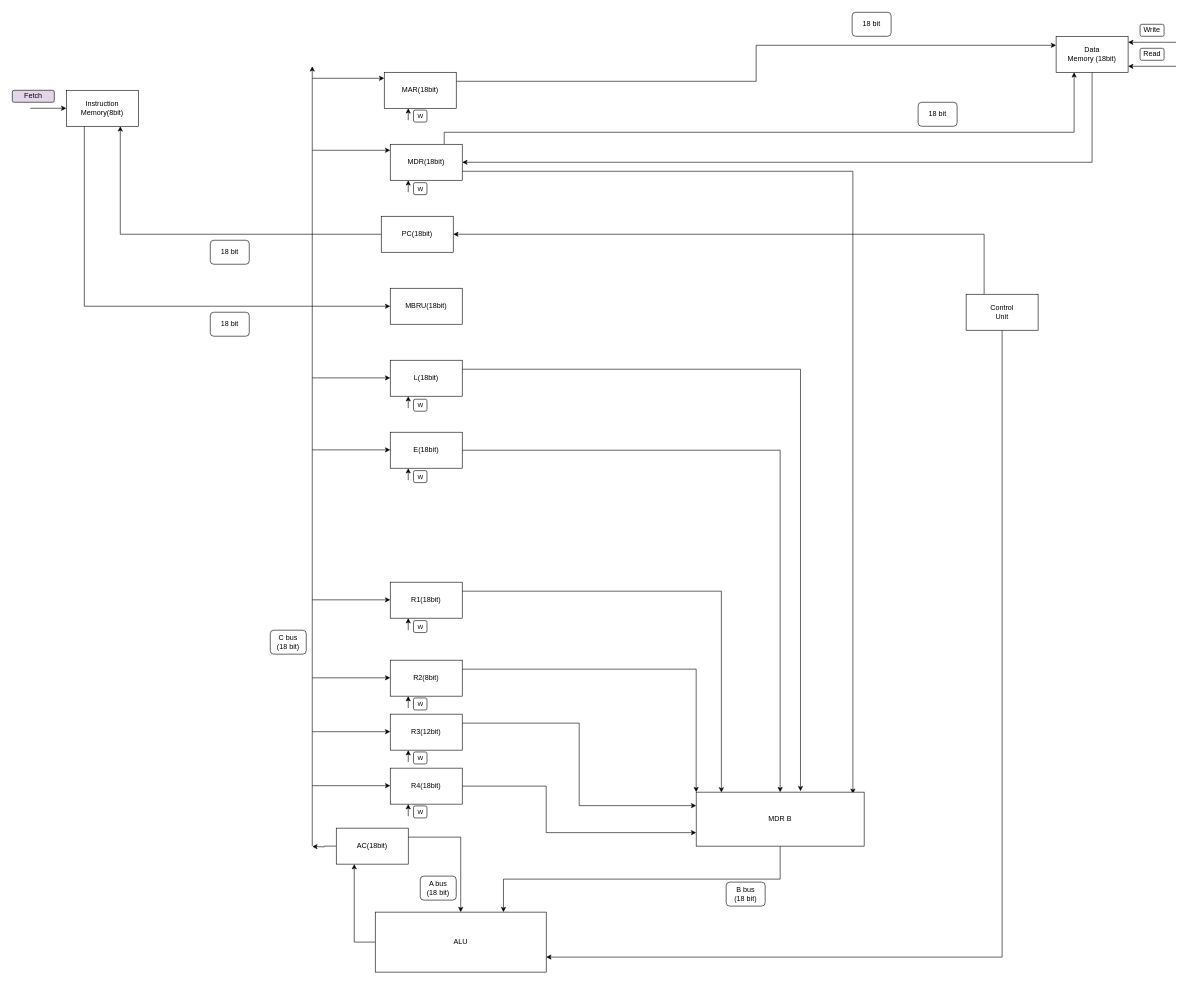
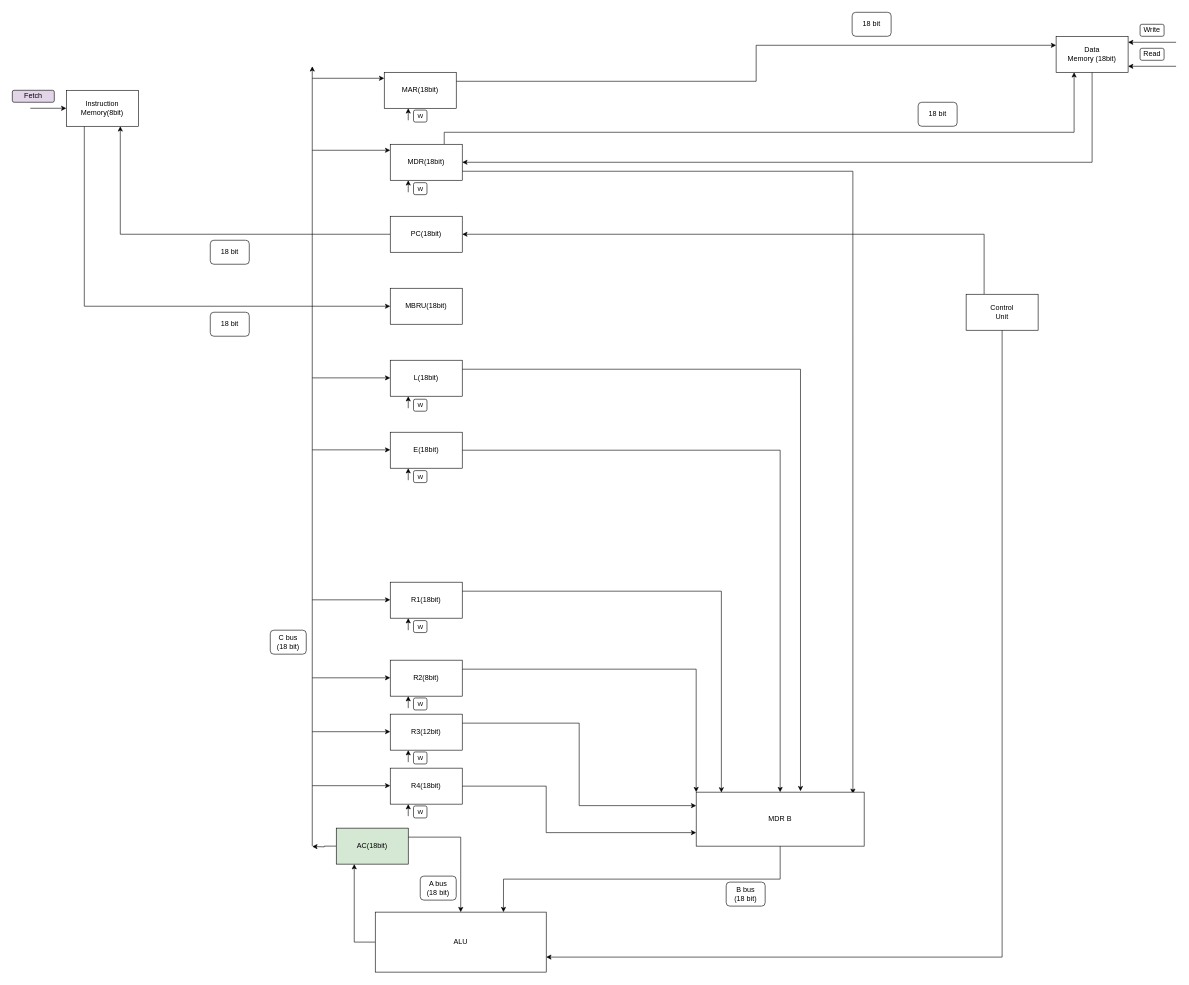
node "PC(18bit)": moved (417, 234) -> (426, 234)
node "AC(18bit)": fillcolor #ffffff -> #d5e8d4
